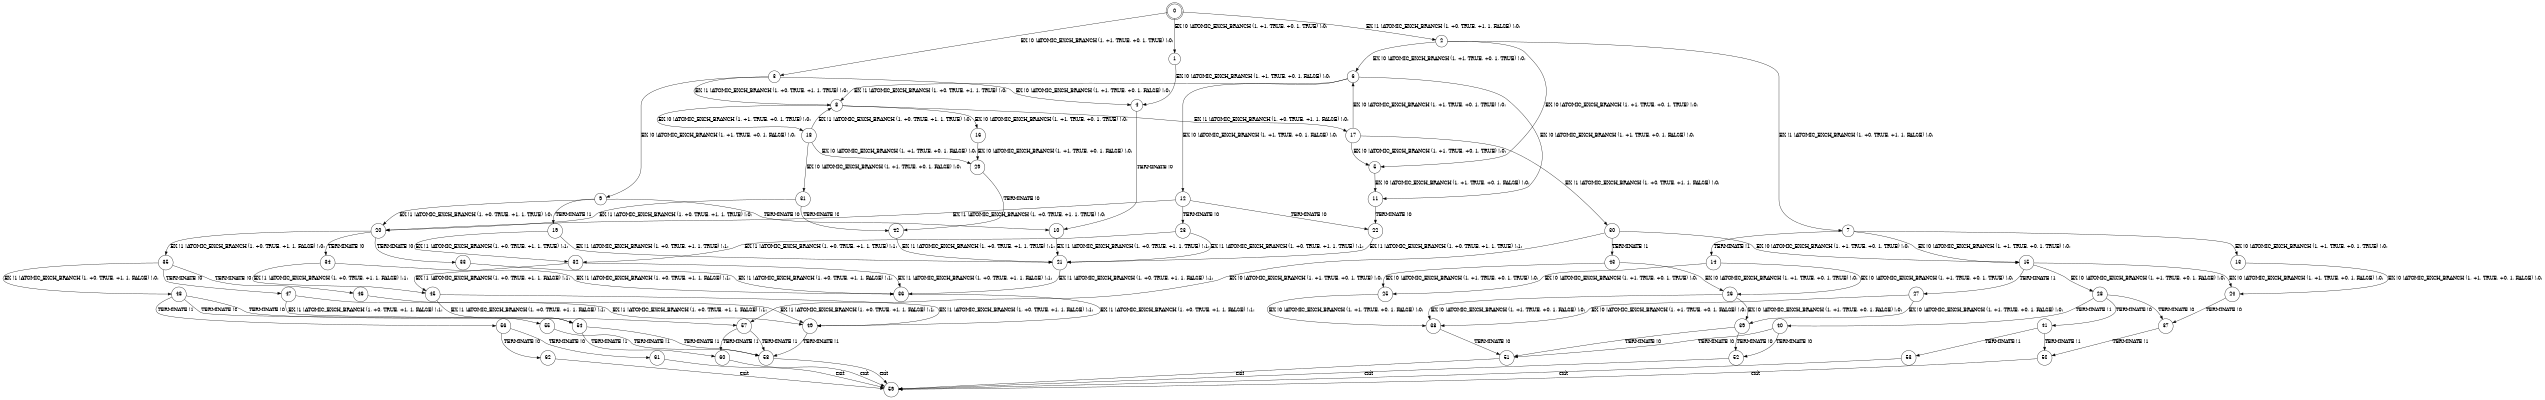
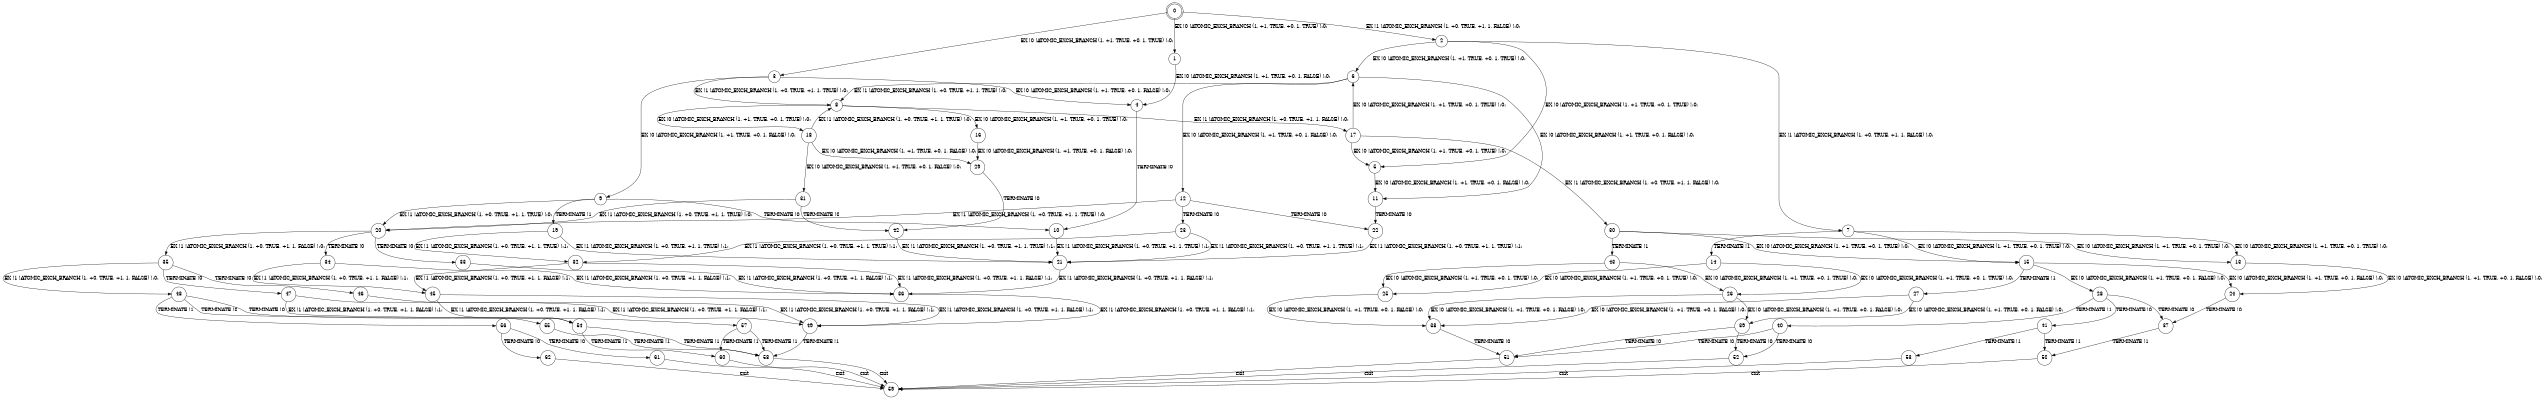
edge "30" -> "57": now "30" -> "13"
